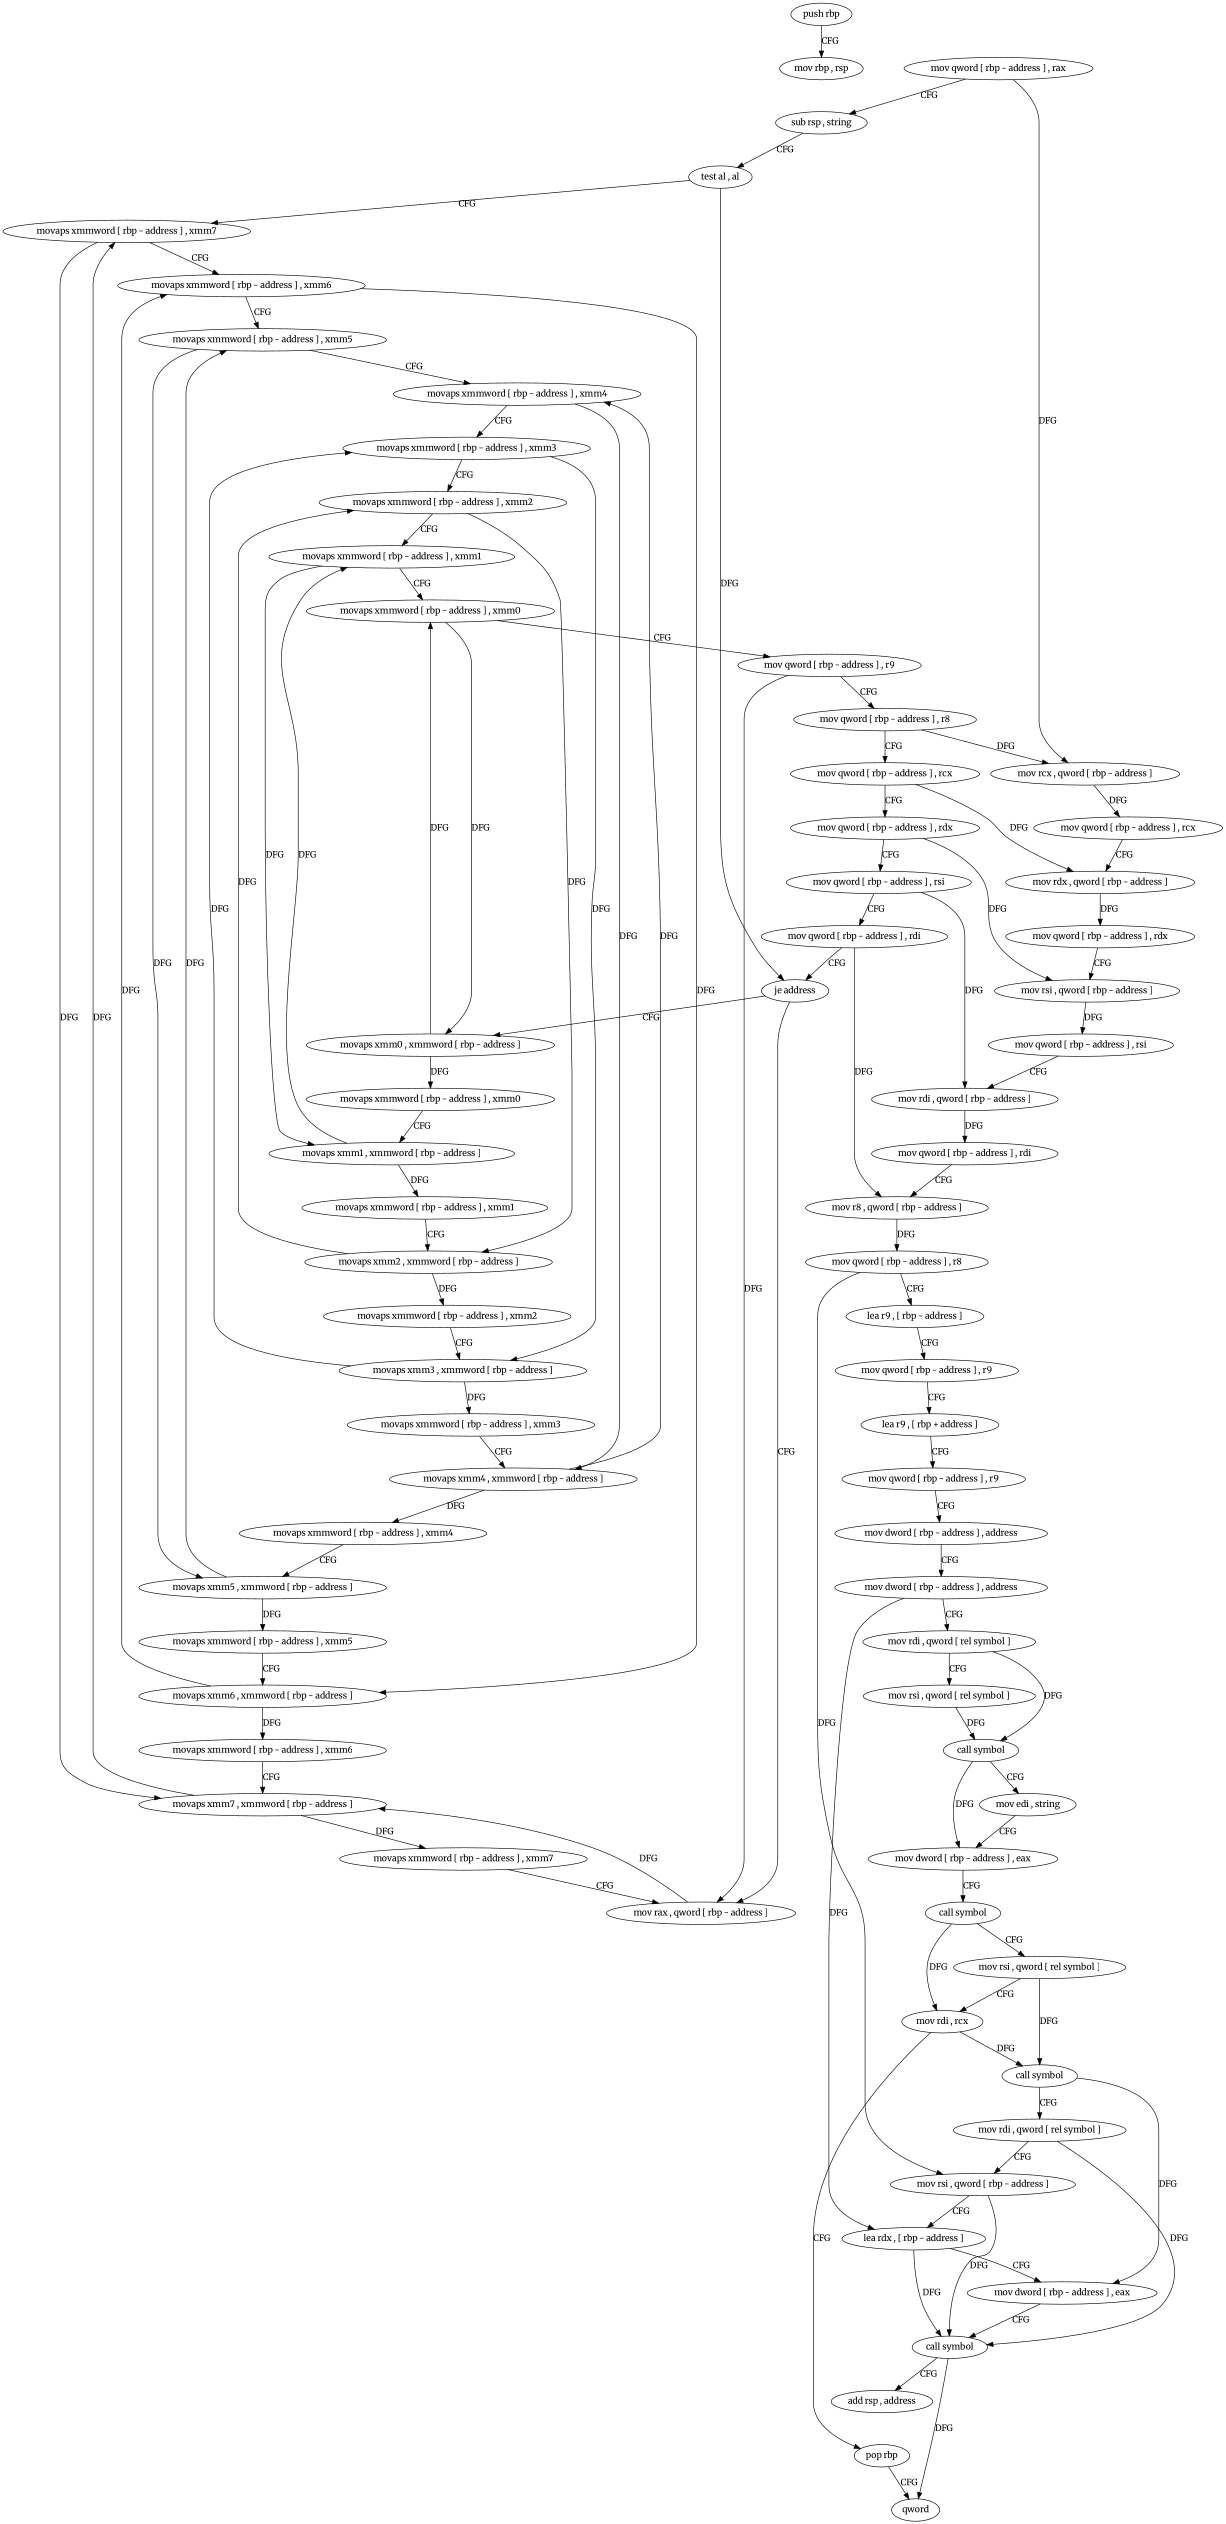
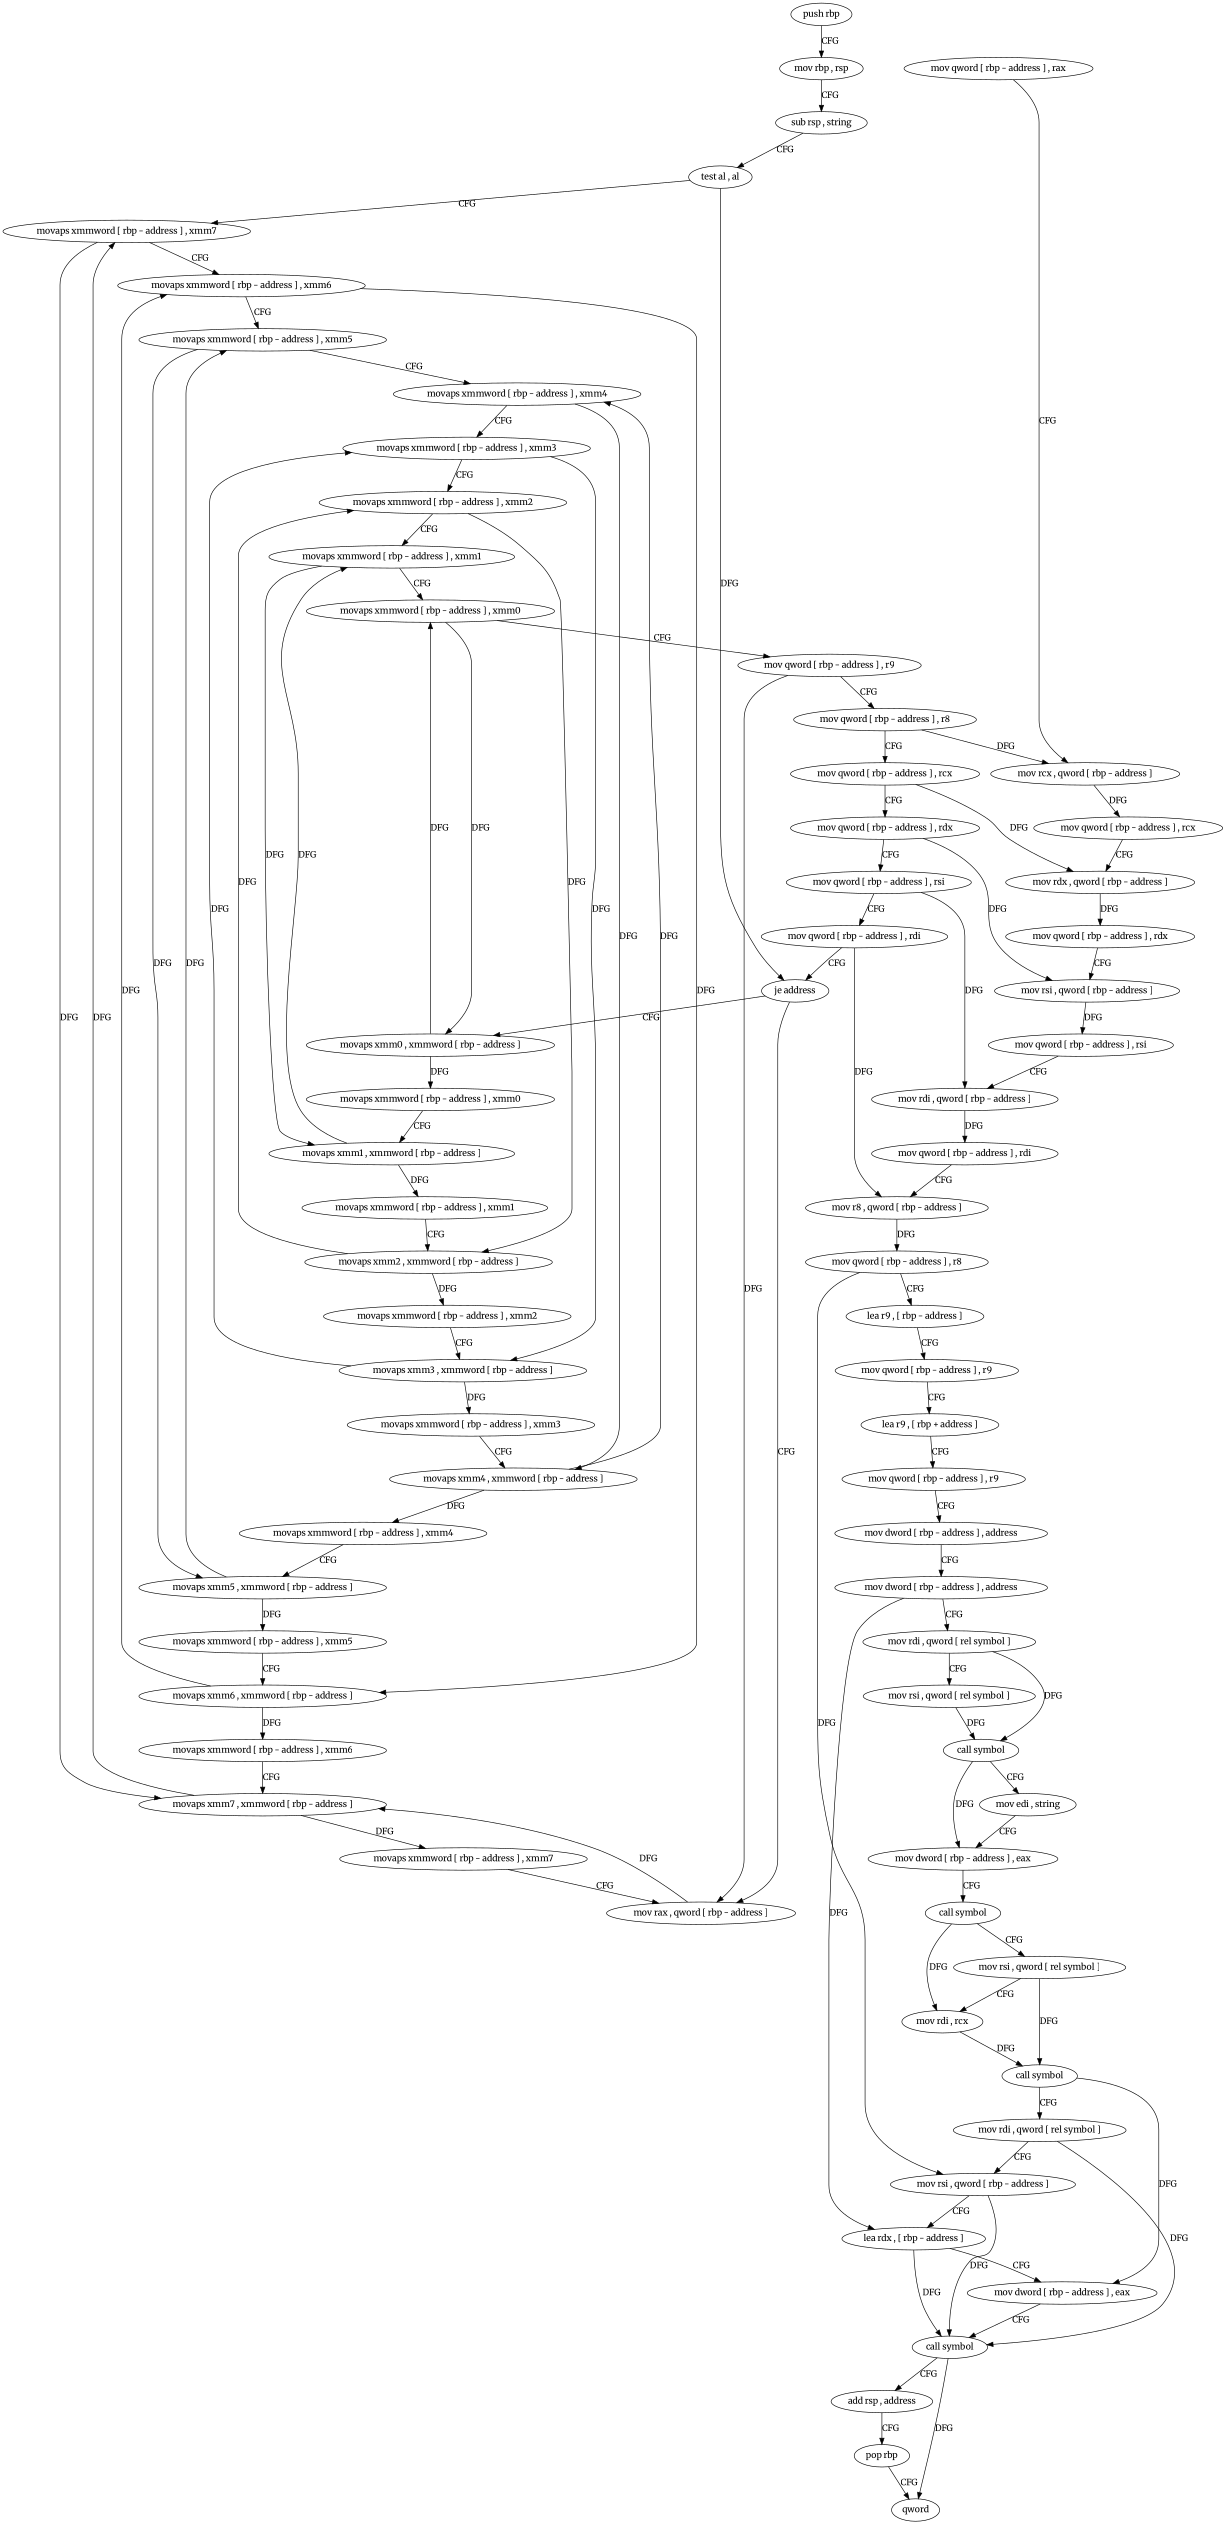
edge "mov qword [ rbp - address ] , rax" -> "sub rsp , string": now "mov rbp , rsp" -> "sub rsp , string"
edge "mov qword [ rbp - address ] , rax" -> "mov rcx , qword [ rbp - address ]": label "DFG" -> "CFG"
edge "mov rdi , rcx" -> "pop rbp": now "add rsp , address" -> "pop rbp"
